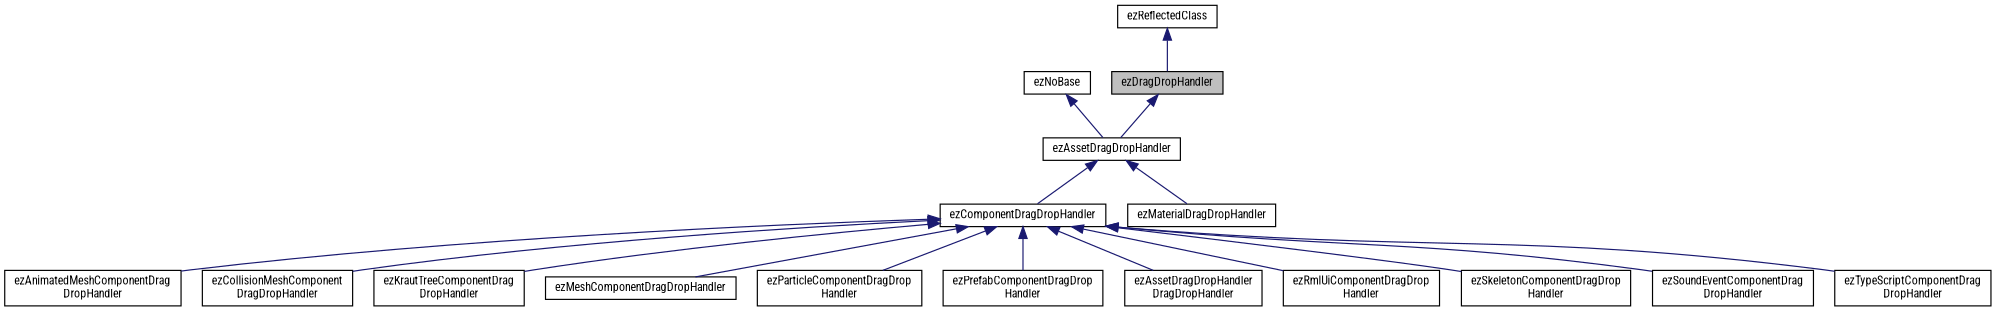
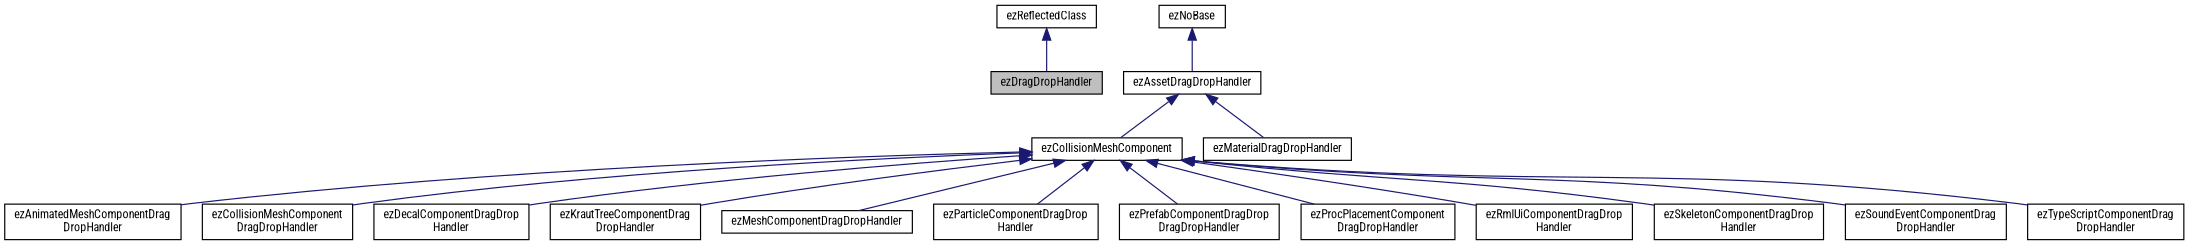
edge "ezAssetDragDropHandler" -> "ezDragDropHandler": removed
node "ezComponentDragDropHandler": label "ezComponentDragDropHandler" -> "ezCollisionMeshComponent"
node "ezDecalComponentDragDrop Handler": added
node "ezPrefabComponentDragDrop Handler": label "ezPrefabComponentDragDrop Handler" -> "ezPrefabComponentDragDrop DragDropHandler"
node "ezAssetDragDropHandler DragDropHandler": label "ezAssetDragDropHandler DragDropHandler" -> "ezProcPlacementComponent DragDropHandler"
